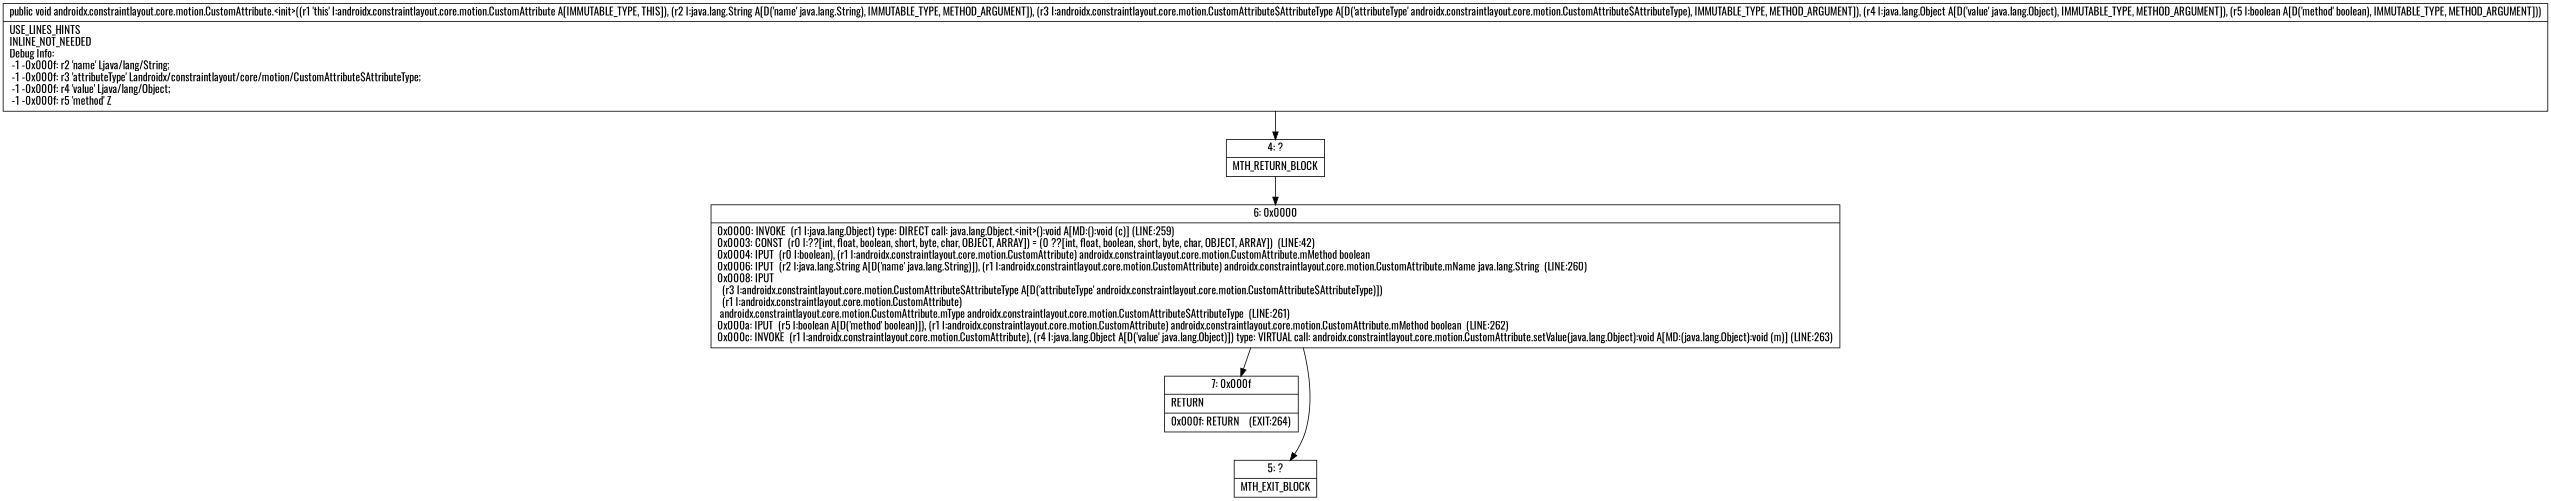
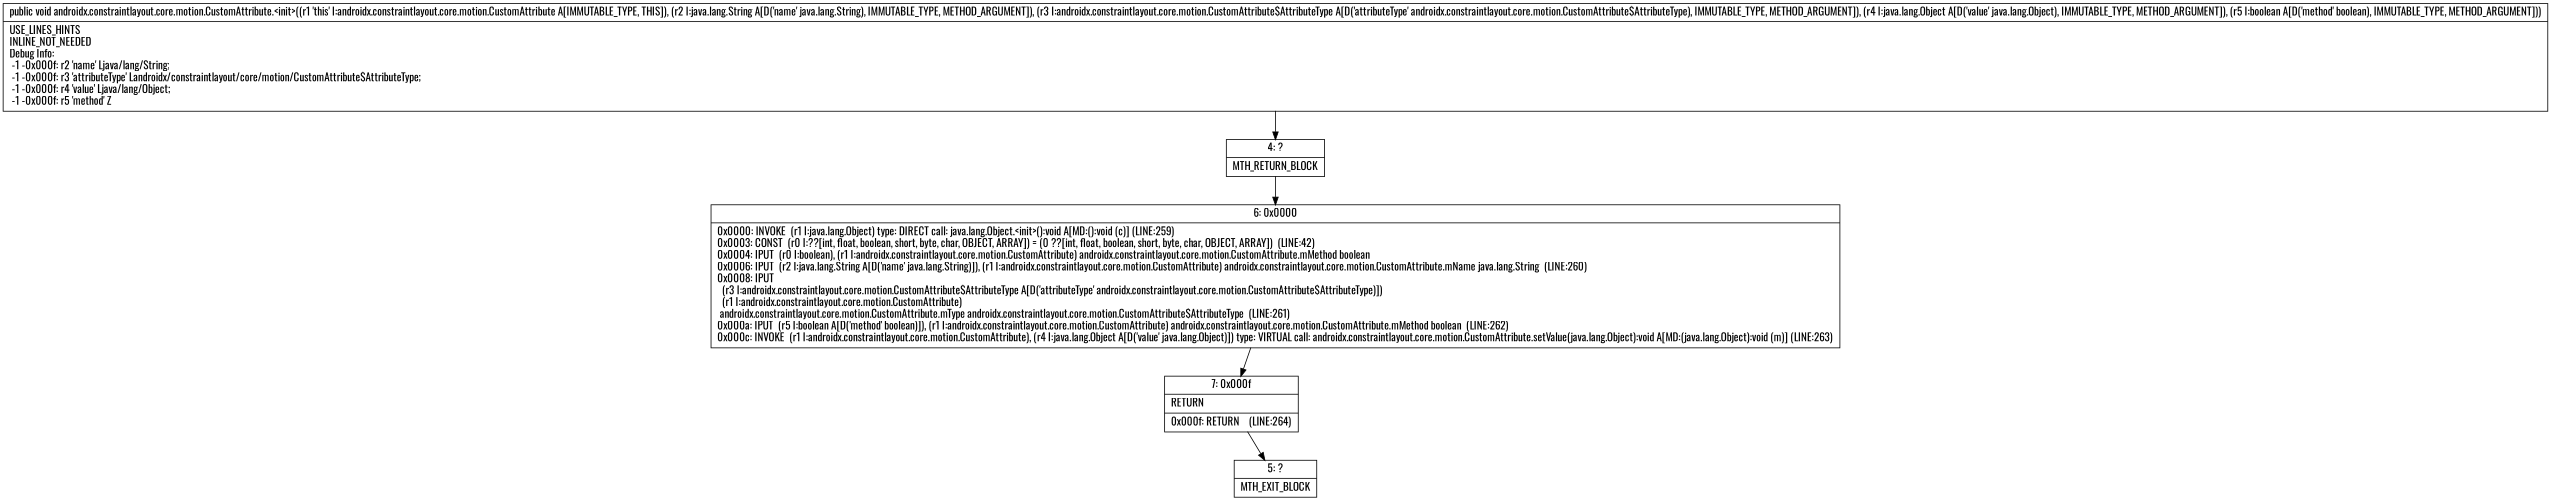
edge "6: 0x0000" -> "5: ?": now "7: 0x000f" -> "5: ?"
node "7: 0x000f": text "0x000f: RETURN    (EXIT:264)" -> "0x000f: RETURN    (LINE:264)"
